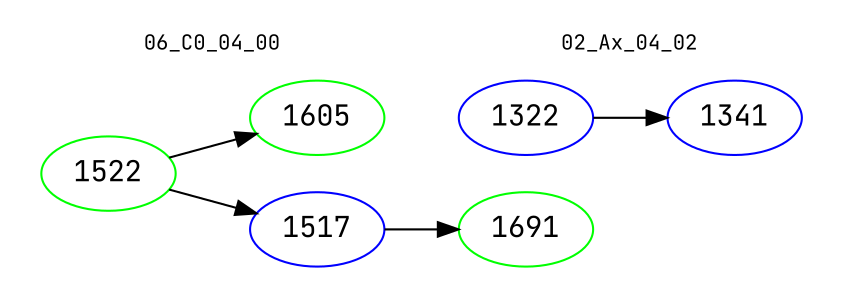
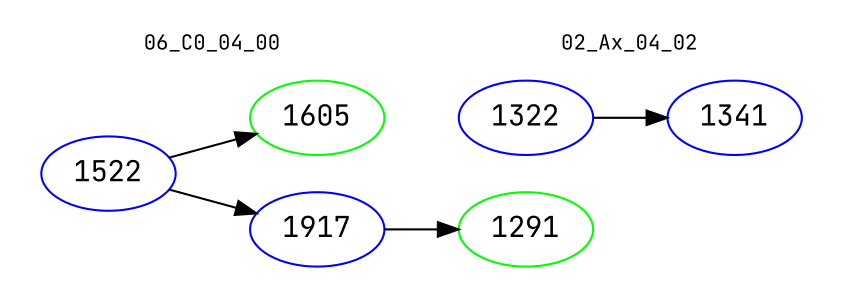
node "1522": color green -> blue
node "1517": label "1517" -> "1917"
node "1691": label "1691" -> "1291"
